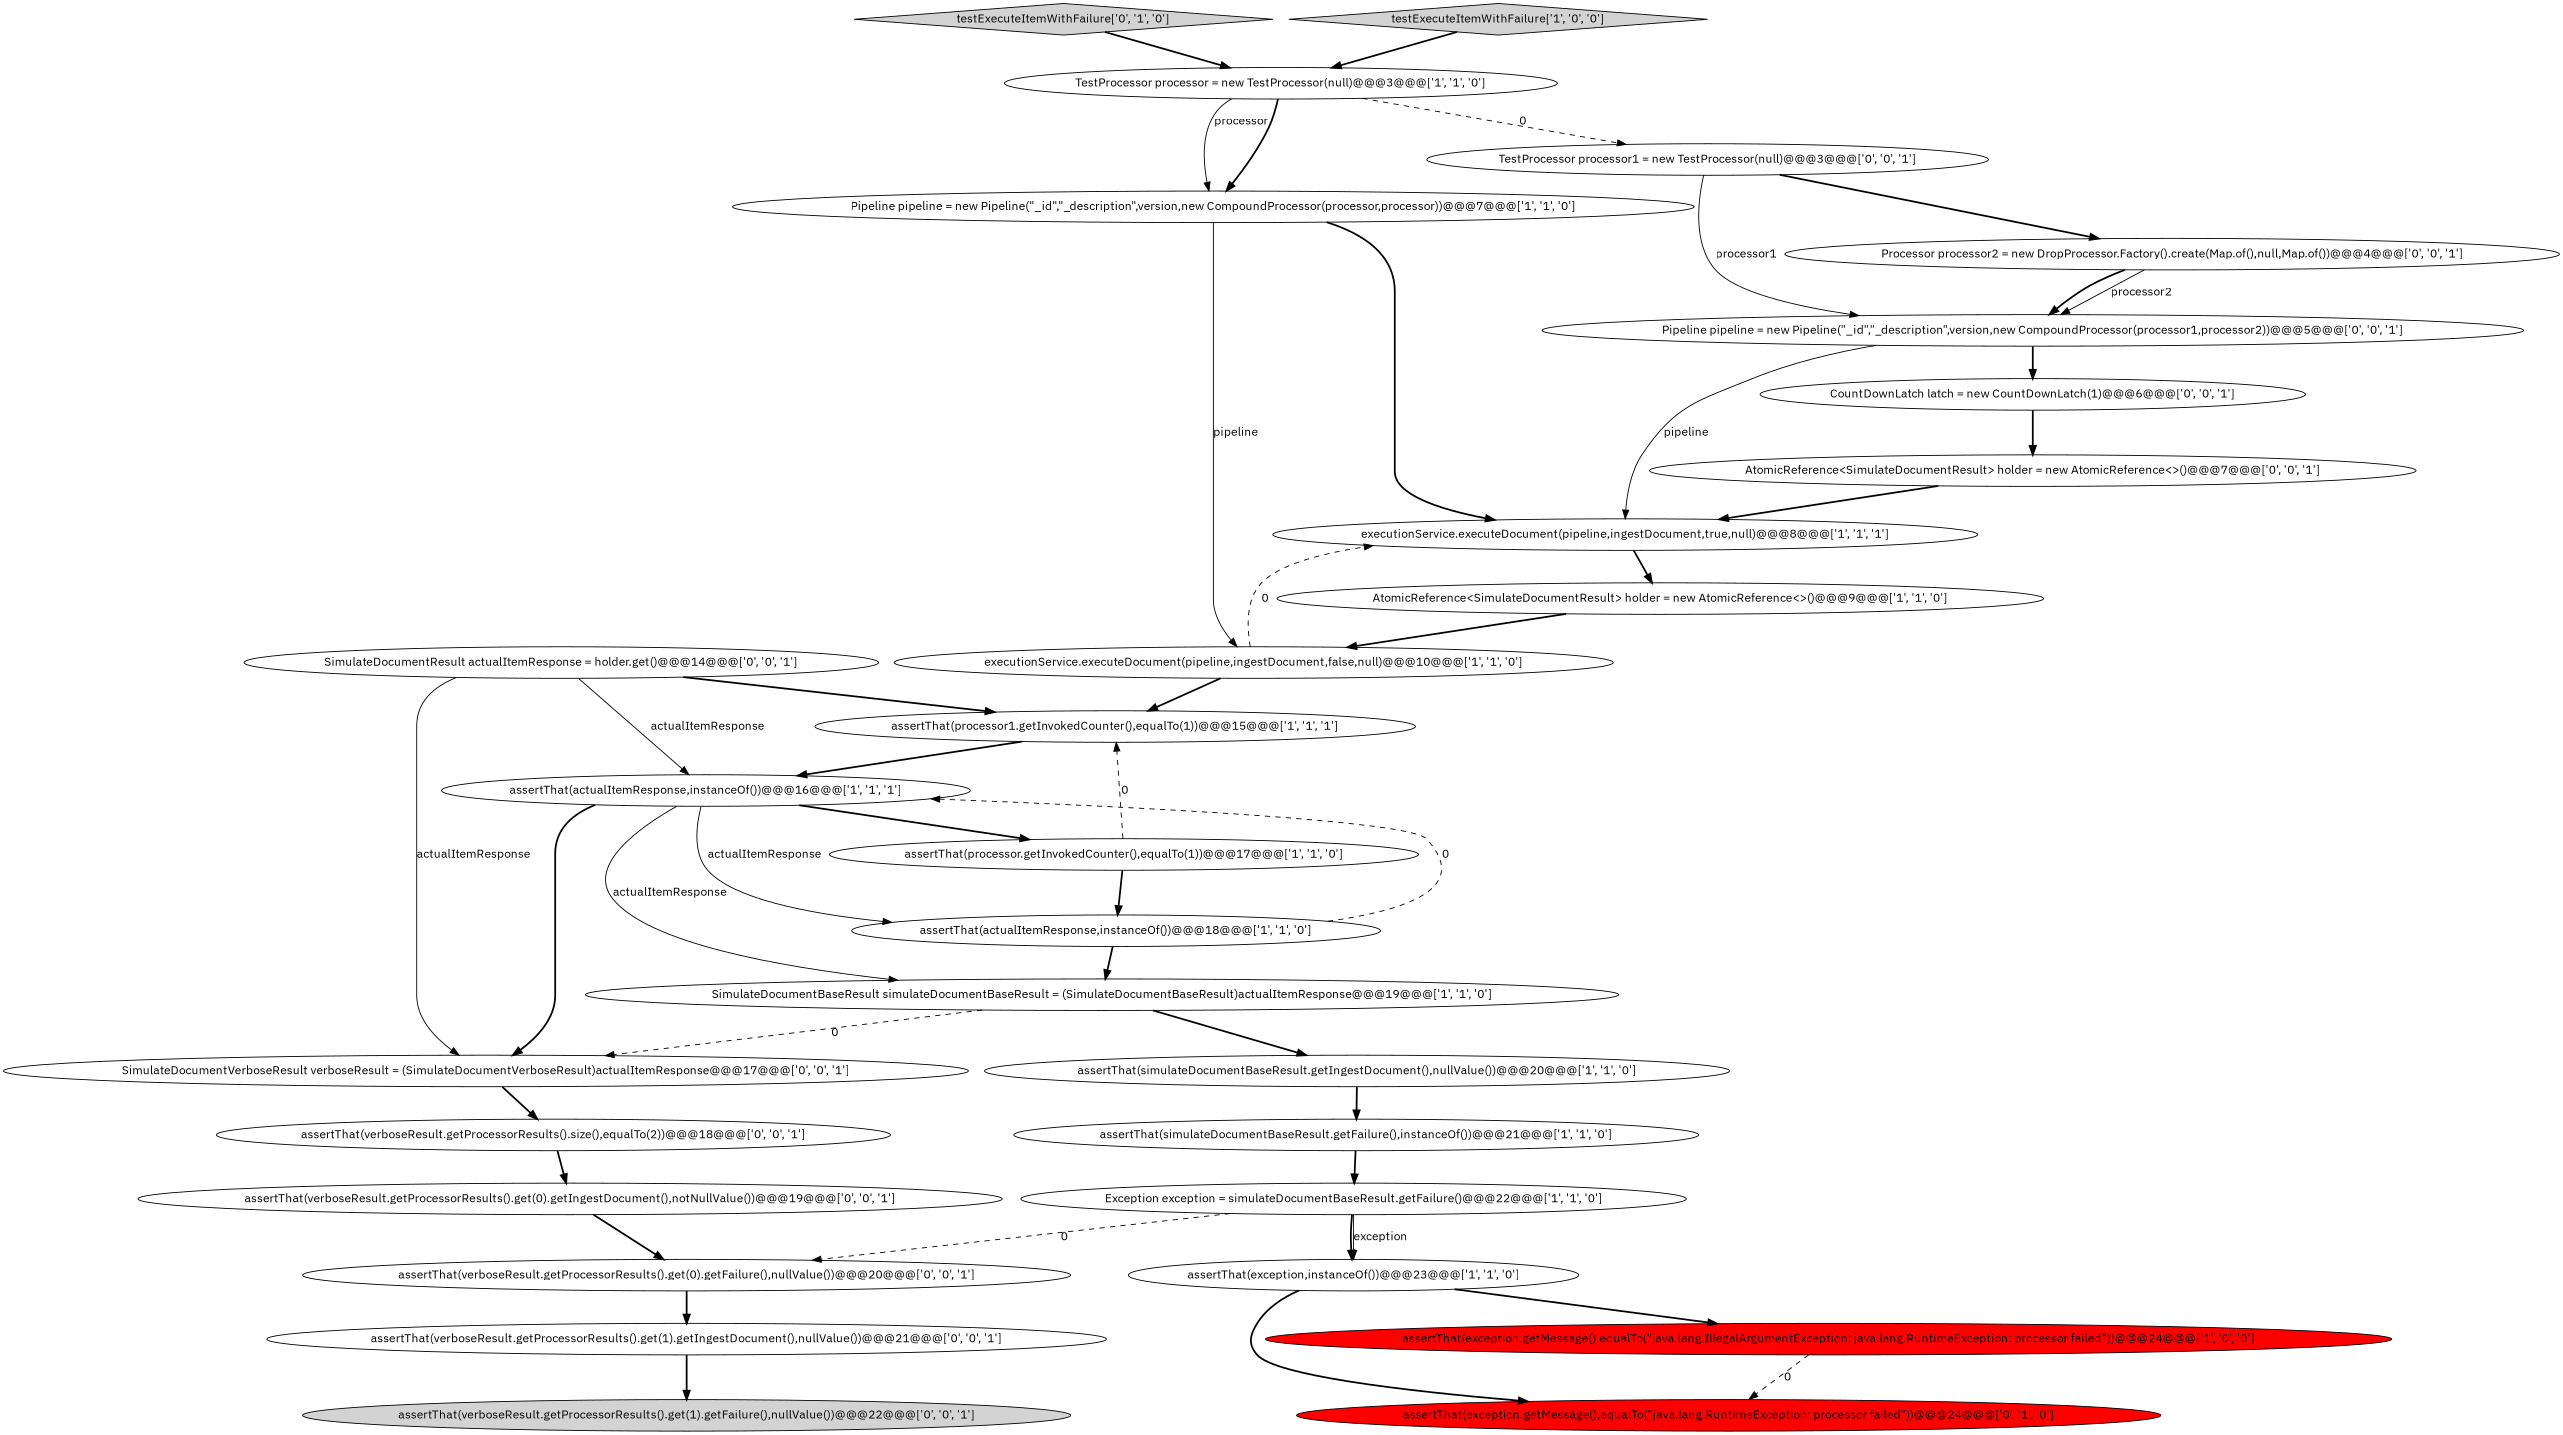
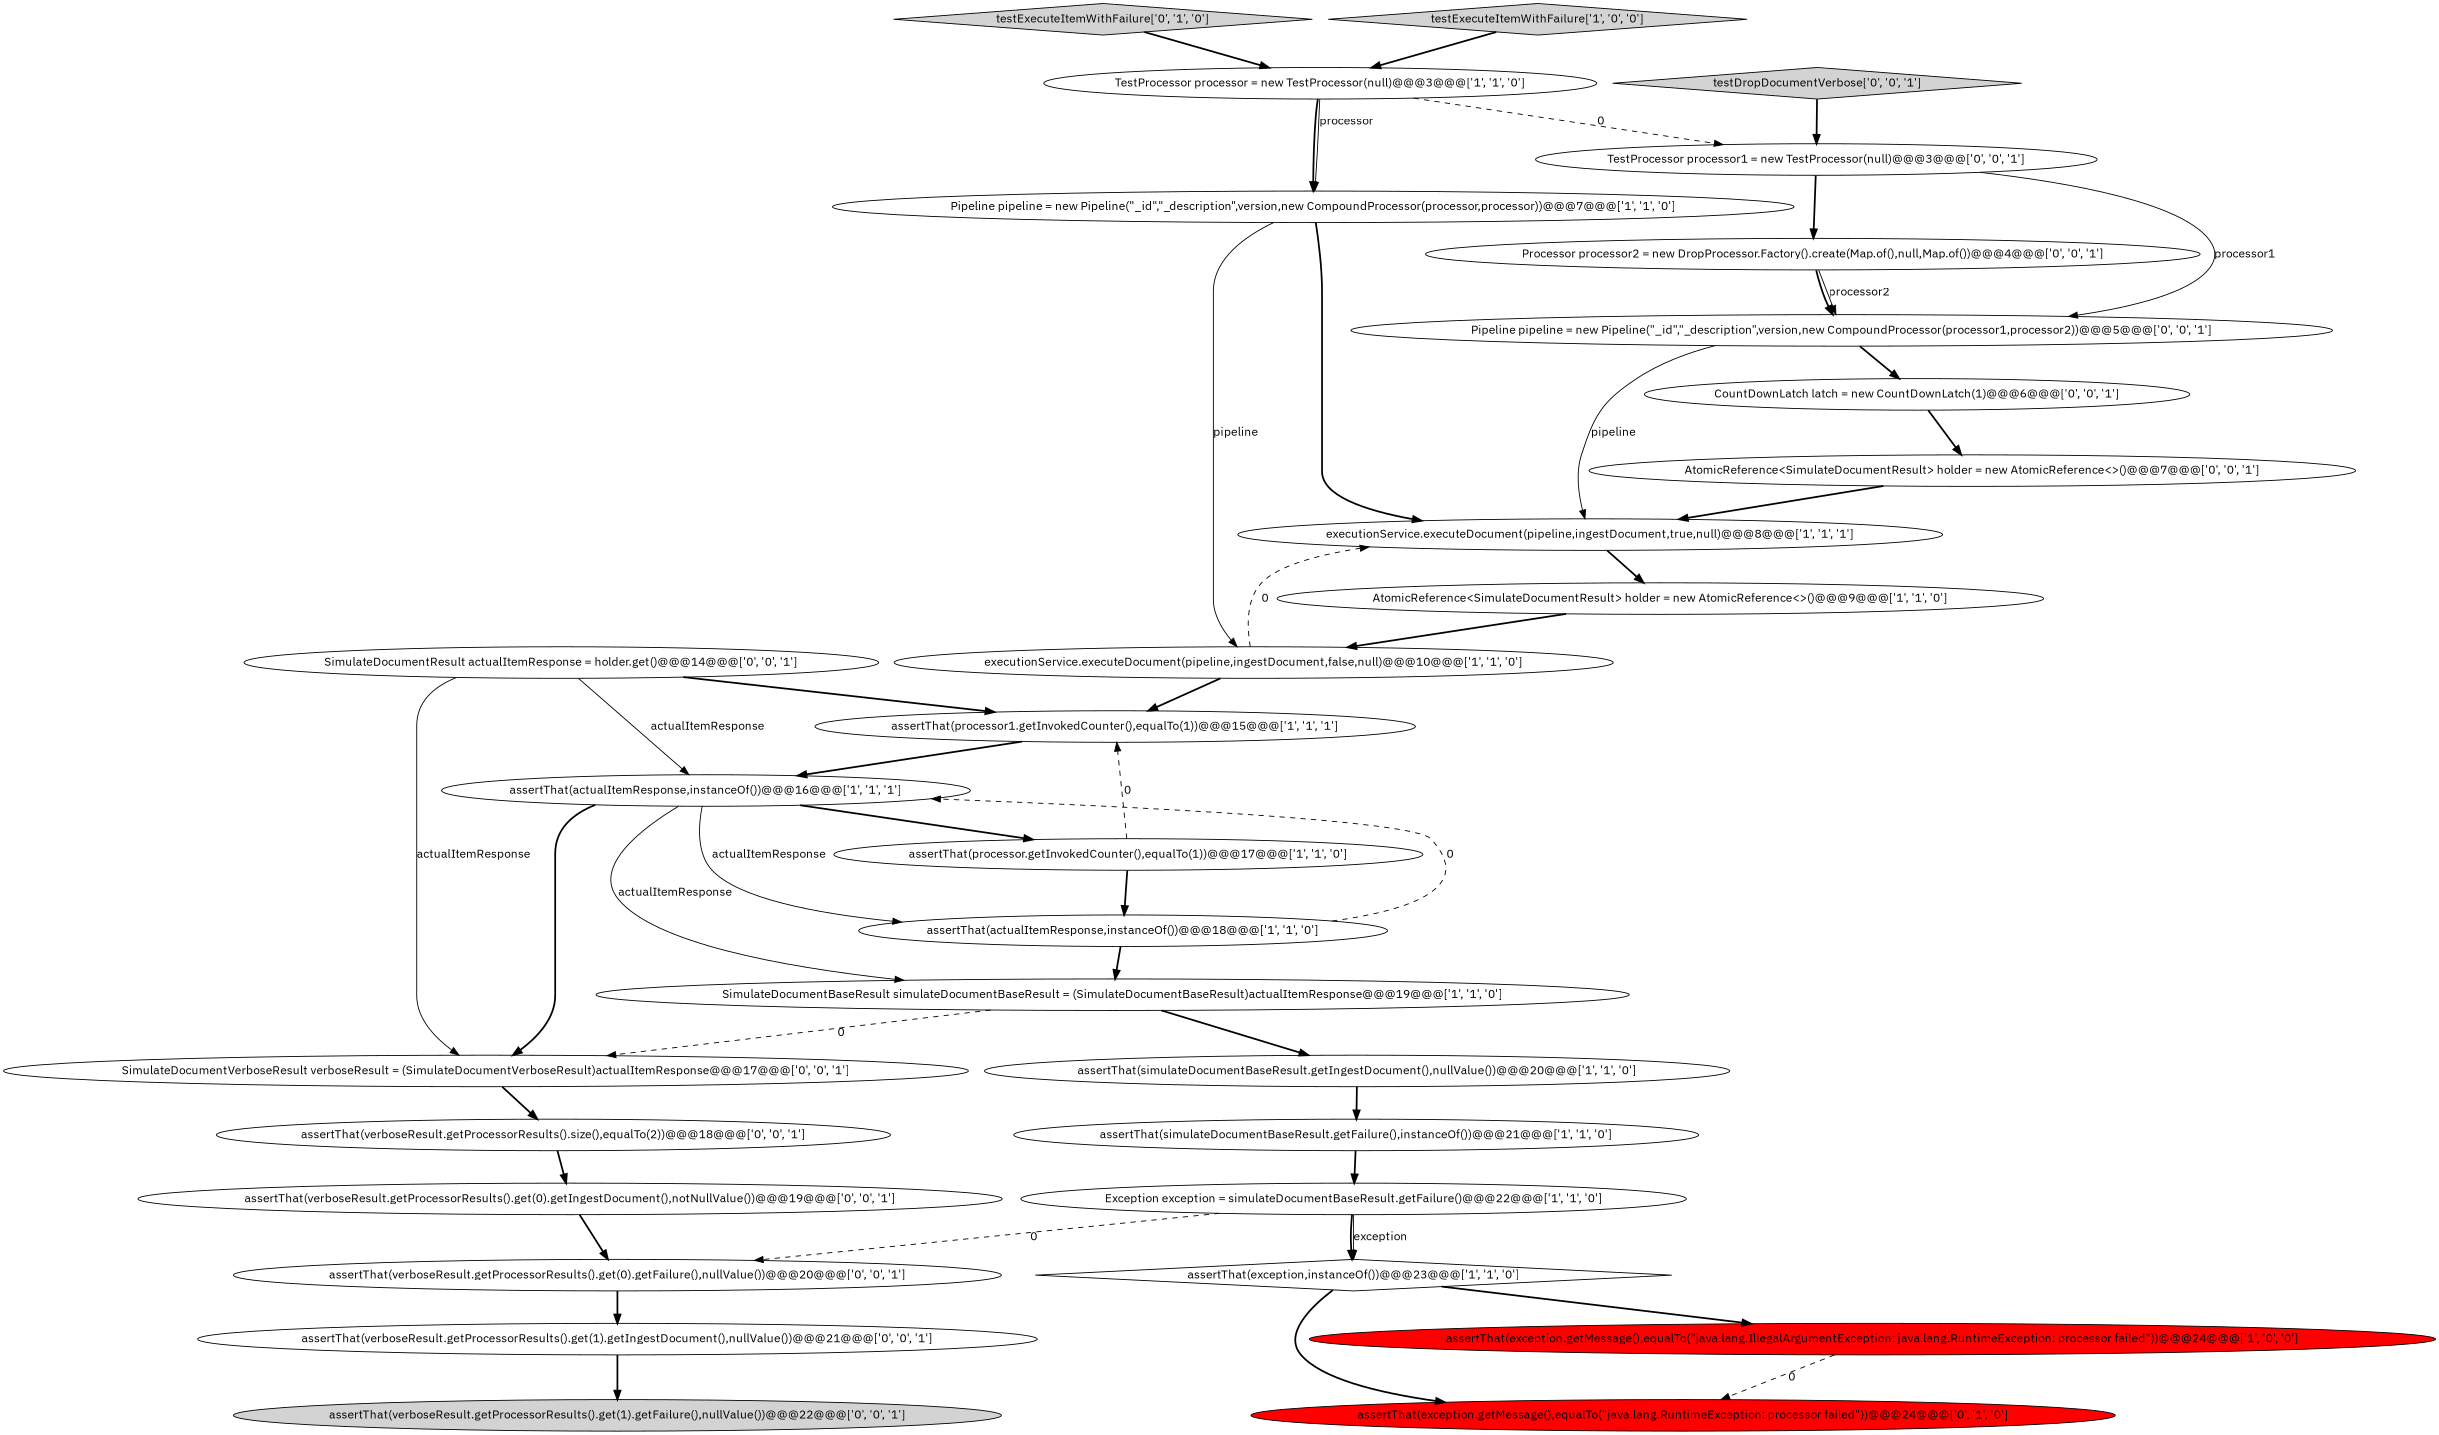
node "testDropDocumentVerbose['0', '0', '1']": added
node "assertThat(exception,instanceOf())@@@23@@@['1', '1', '0']": shape ellipse -> diamond
